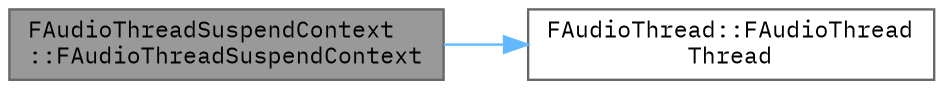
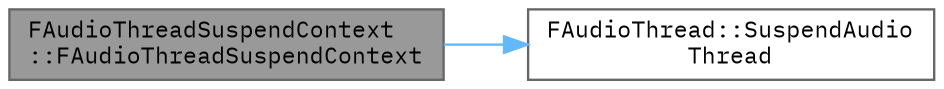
node "FAudioThread::FAudioThread Thread": label "FAudioThread::FAudioThread Thread" -> "FAudioThread::SuspendAudio Thread"
